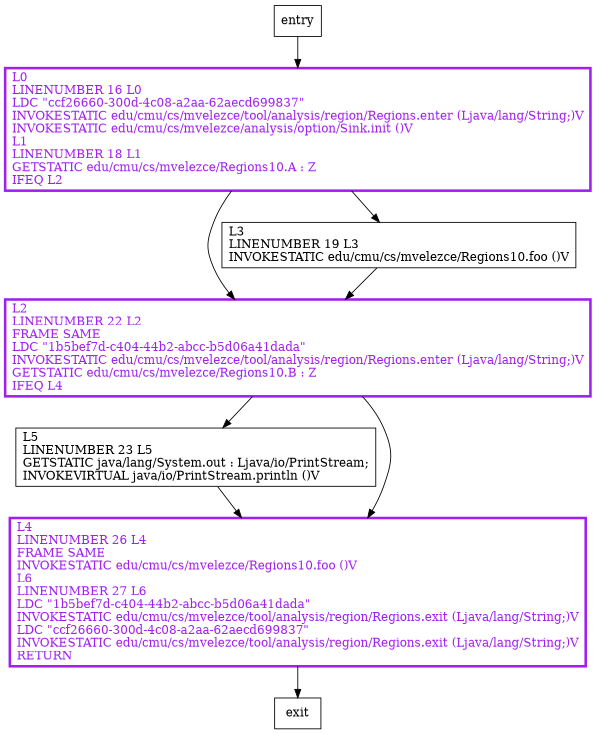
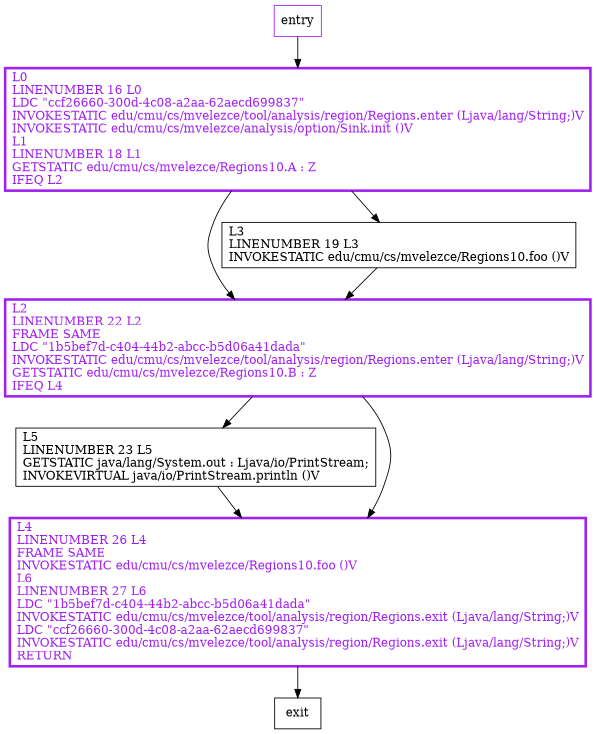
node "entry": color black -> purple
